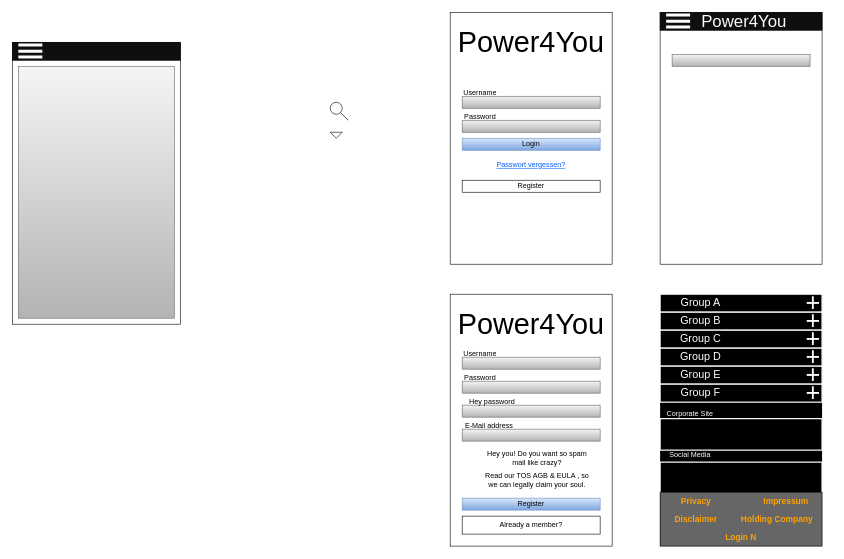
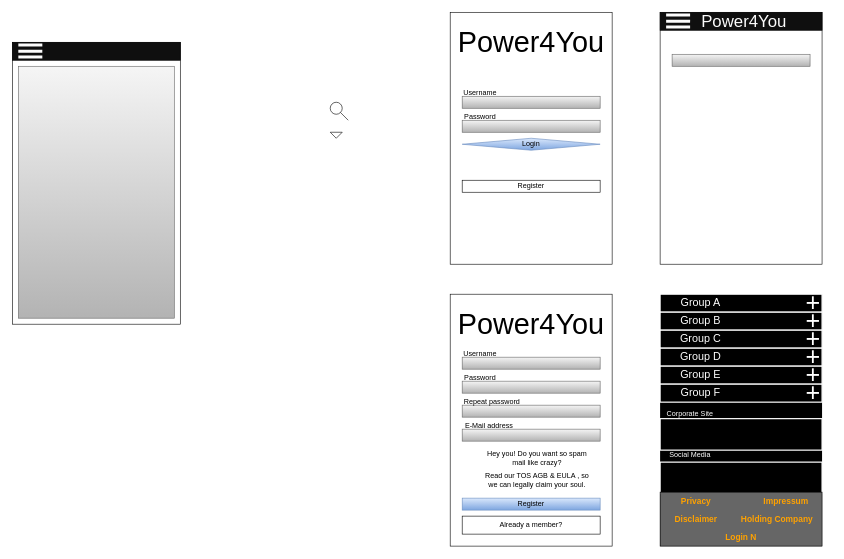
node "Login": shape rectangle -> diamond
node "Passwort vergessen?": removed
node "Hey password": label "Hey password" -> "Repeat password"
